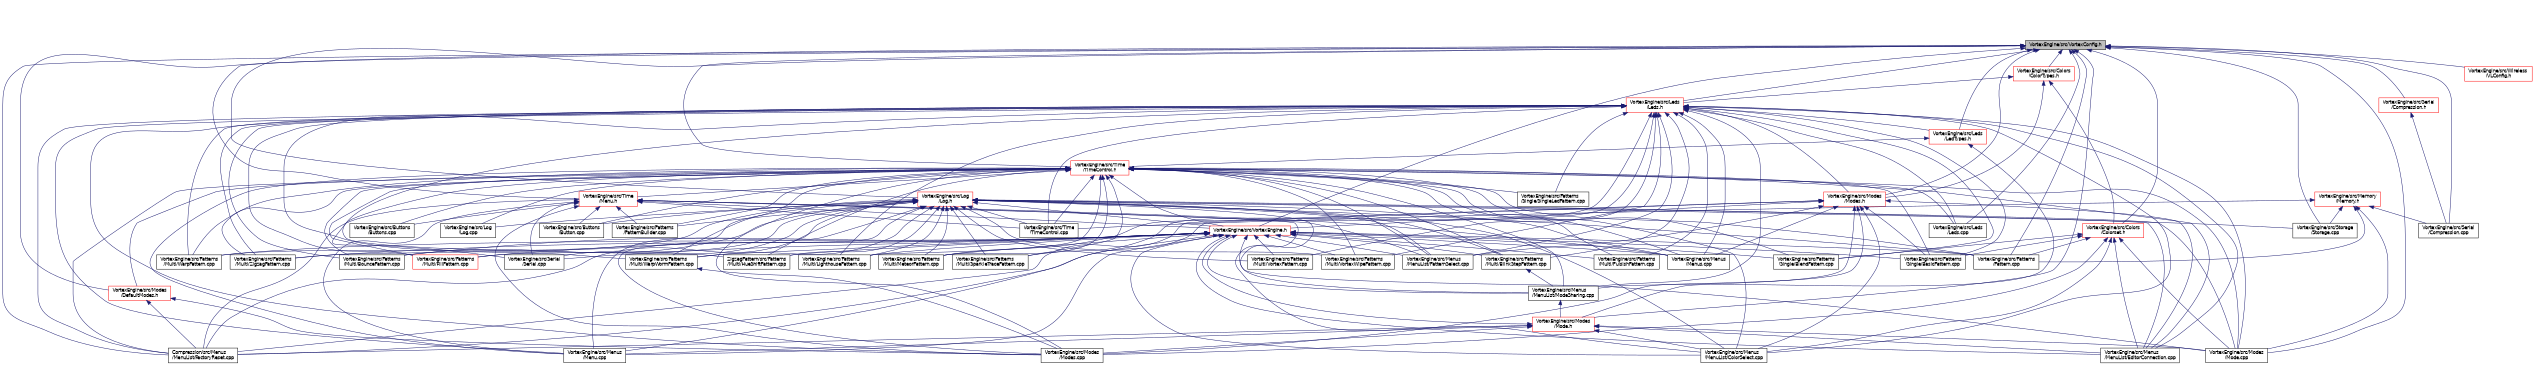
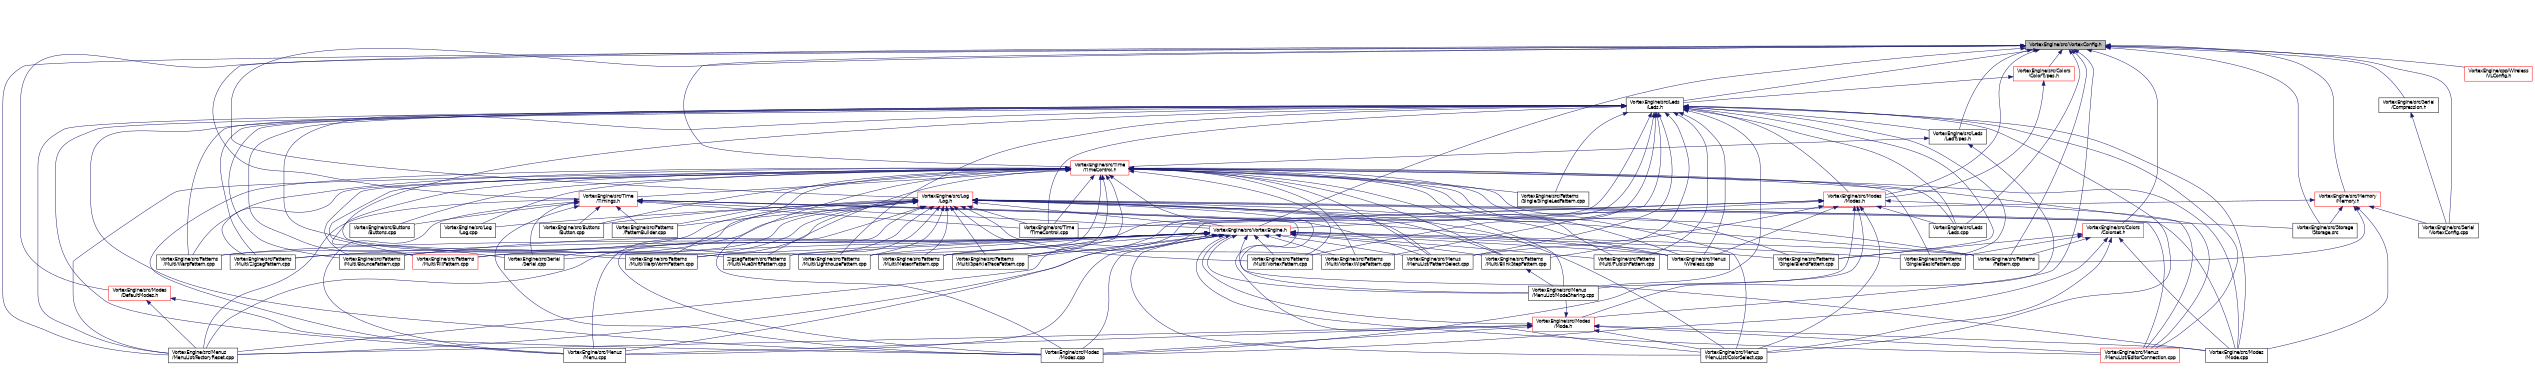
node "VortexEngine/src/Wireless /VLConfig.h": label "VortexEngine/src/Wireless /VLConfig.h" -> "VortexEngine/cpp/Wireless /VLConfig.h"
node "VortexEngine/src/Leds /Leds.h": color red -> black
node "VortexEngine/src/Serial /Compression.h": color red -> black
node "VortexEngine/src/Leds /LedTypes.h": color red -> black
edge "VortexEngine/src/Modes /Mode.cpp" -> "VortexEngine/src/VortexConfig.h": now "VortexEngine/src/Memory /Memory.h" -> "VortexEngine/src/VortexConfig.h"
edge "VortexEngine/src/Colors /Colorset.h" -> "VortexEngine/src/Colors /ColorTypes.h": removed
edge "VortexEngine/src/Modes /DefaultModes.h" -> "VortexEngine/src/Time /TimeControl.h": now "VortexEngine/src/Patterns /Multi/VortexPattern.cpp" -> "VortexEngine/src/Time /TimeControl.h"
node "VortexEngine/src/Time /Menu.h": label "VortexEngine/src/Time /Menu.h" -> "VortexEngine/src/Time /Timings.h"
edge "VortexEngine/src/Patterns /Single/BasicPattern.cpp" -> "VortexEngine/src/Modes /Modes.h": now "VortexEngine/src/Leds /Leds.cpp" -> "VortexEngine/src/Modes /Modes.h"
node "VortexEngine/src/Storage /Storage.cpp": label "VortexEngine/src/Storage /Storage.cpp" -> "VortexEngine/src/Storage /Storage.src"
node "VortexEngine/src/Serial /Compression.cpp": label "VortexEngine/src/Serial /Compression.cpp" -> "VortexEngine/src/Serial /VortexConfig.cpp"
edge "VortexEngine/src/Patterns /Multi/SparkleTracePattern.cpp" -> "VortexEngine/src/VortexEngine.h": added
node "VortexEngine/src/Menus /Menus.cpp": label "VortexEngine/src/Menus /Menus.cpp" -> "VortexEngine/src/Menus /Wireless.cpp"
edge "VortexEngine/src/Modes /Modes.cpp" -> "VortexEngine/src/Patterns /Multi/WarpWormPattern.cpp": now "VortexEngine/src/Modes /Modes.cpp" -> "VortexEngine/src/VortexEngine.h"
edge "VortexEngine/src/Menus /MenuList/EditorConnection.cpp" -> "VortexEngine/src/Colors /Colorset.h": removed
edge "VortexEngine/src/Modes /Mode.h" -> "VortexEngine/src/Menus /MenuList/ModeSharing.cpp": reversed
node "Compression/src/Menus /MenuList/FactoryReset.cpp": label "Compression/src/Menus /MenuList/FactoryReset.cpp" -> "VortexEngine/src/Menus /MenuList/FactoryReset.cpp"
node "VortexEngine/src/Menus /MenuList/EditorConnection.cpp": color black -> red
